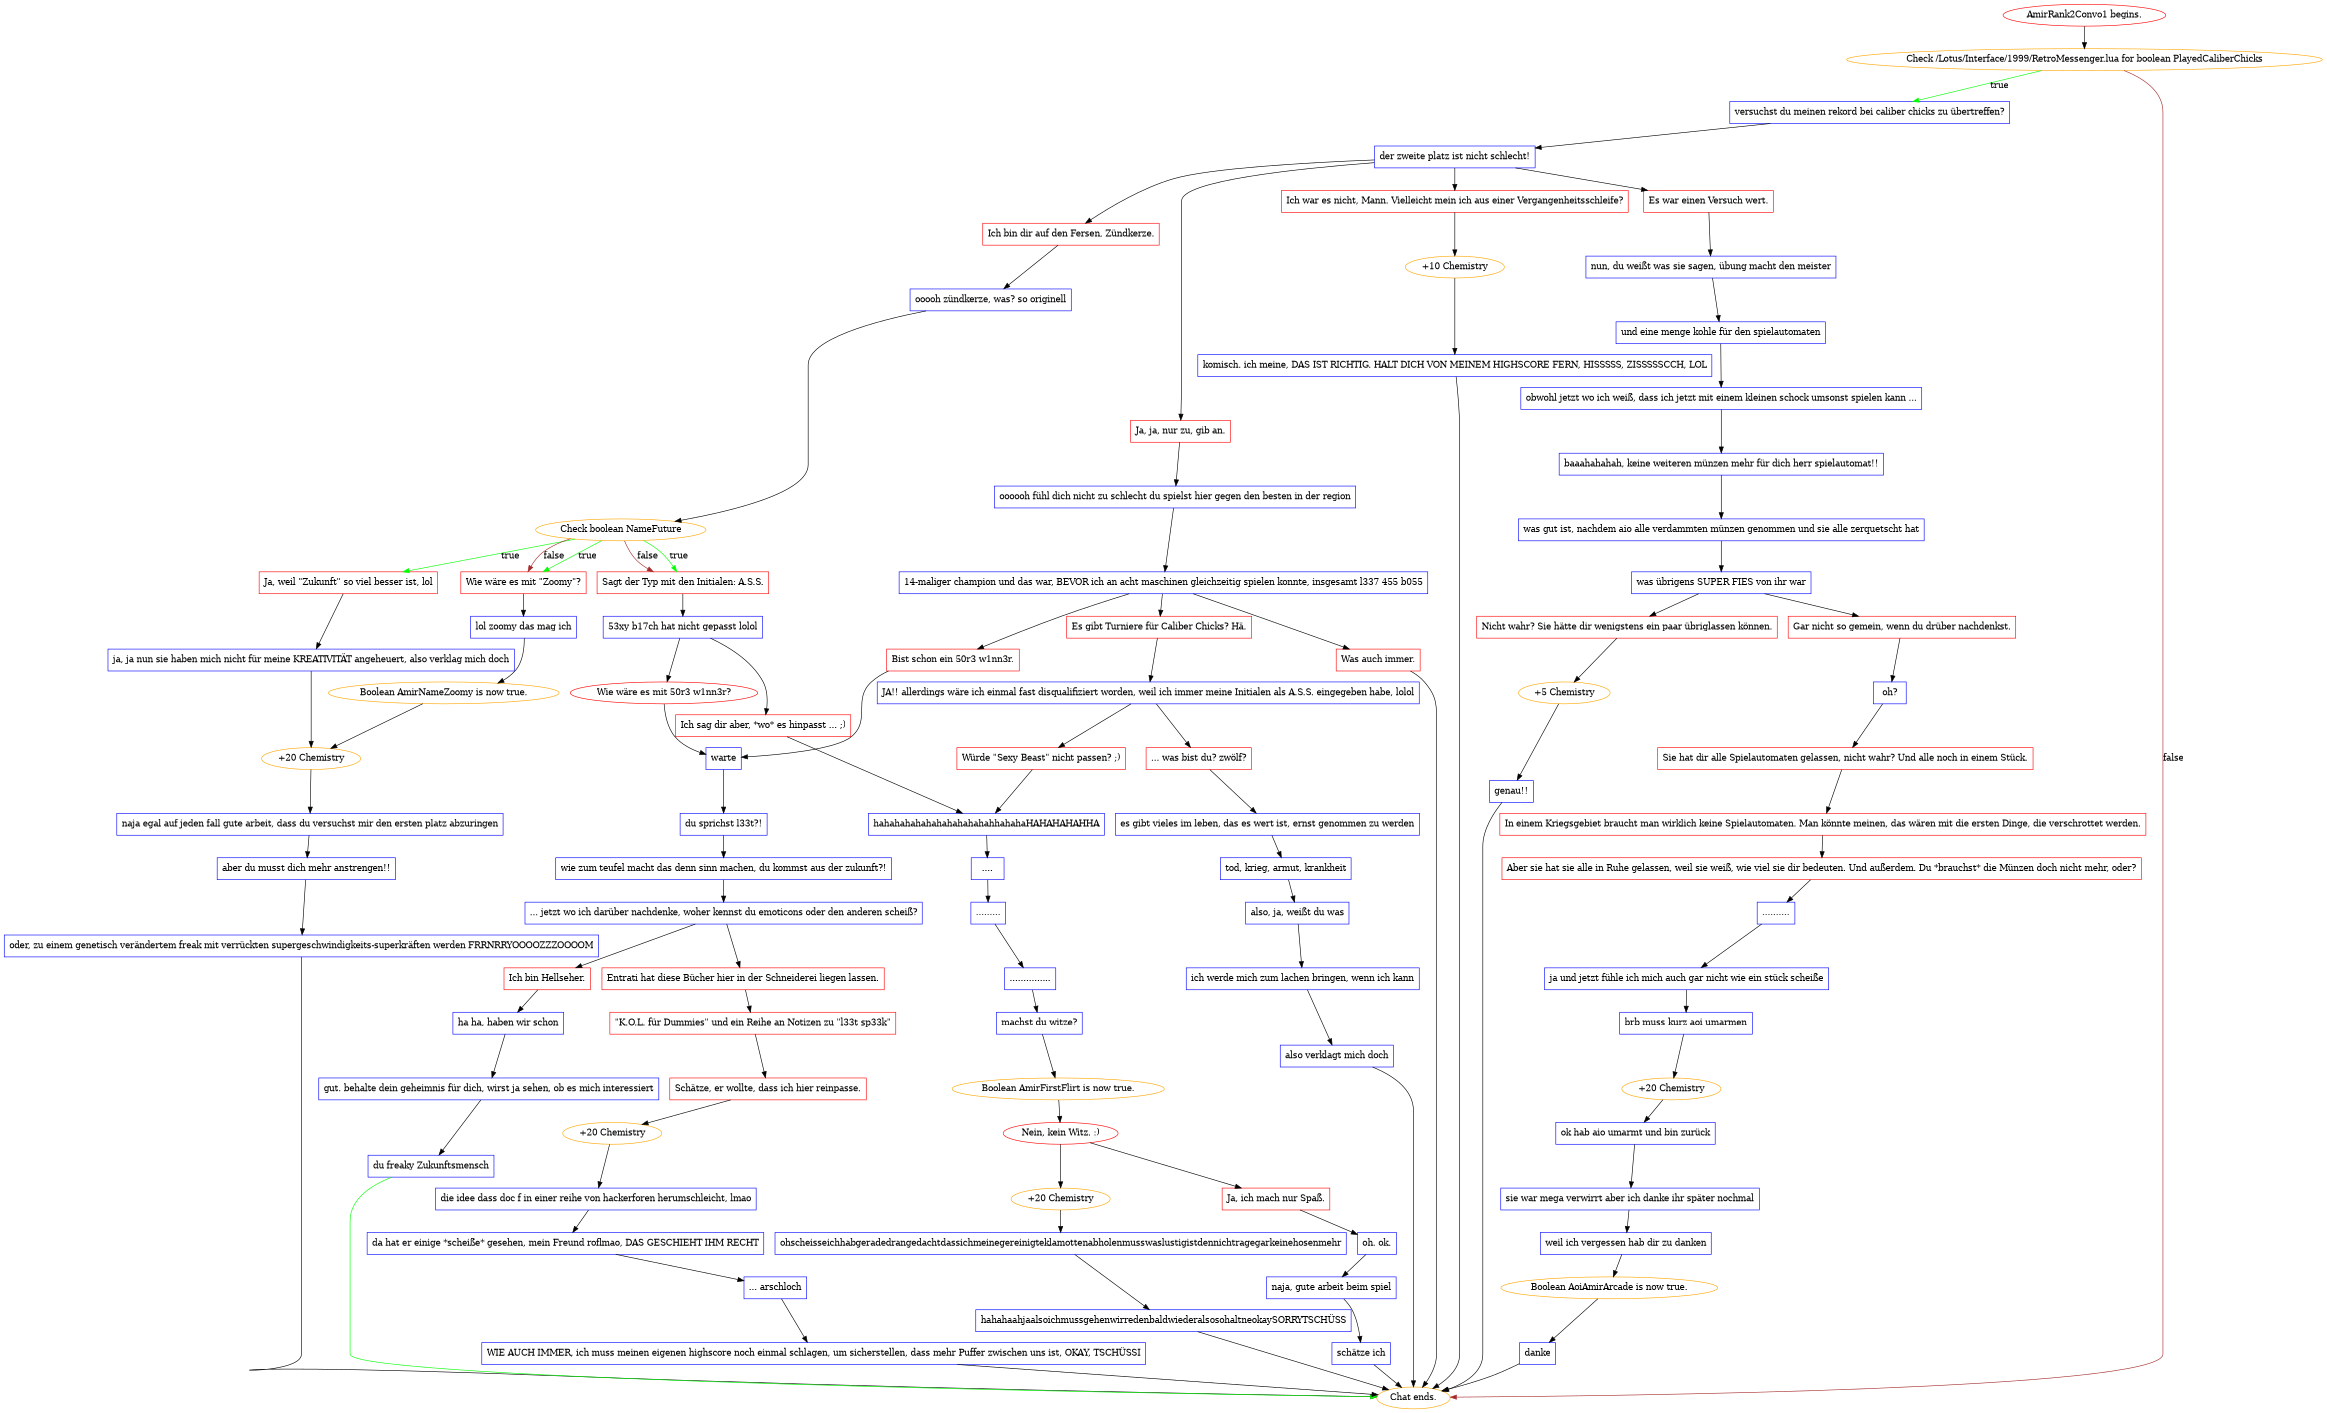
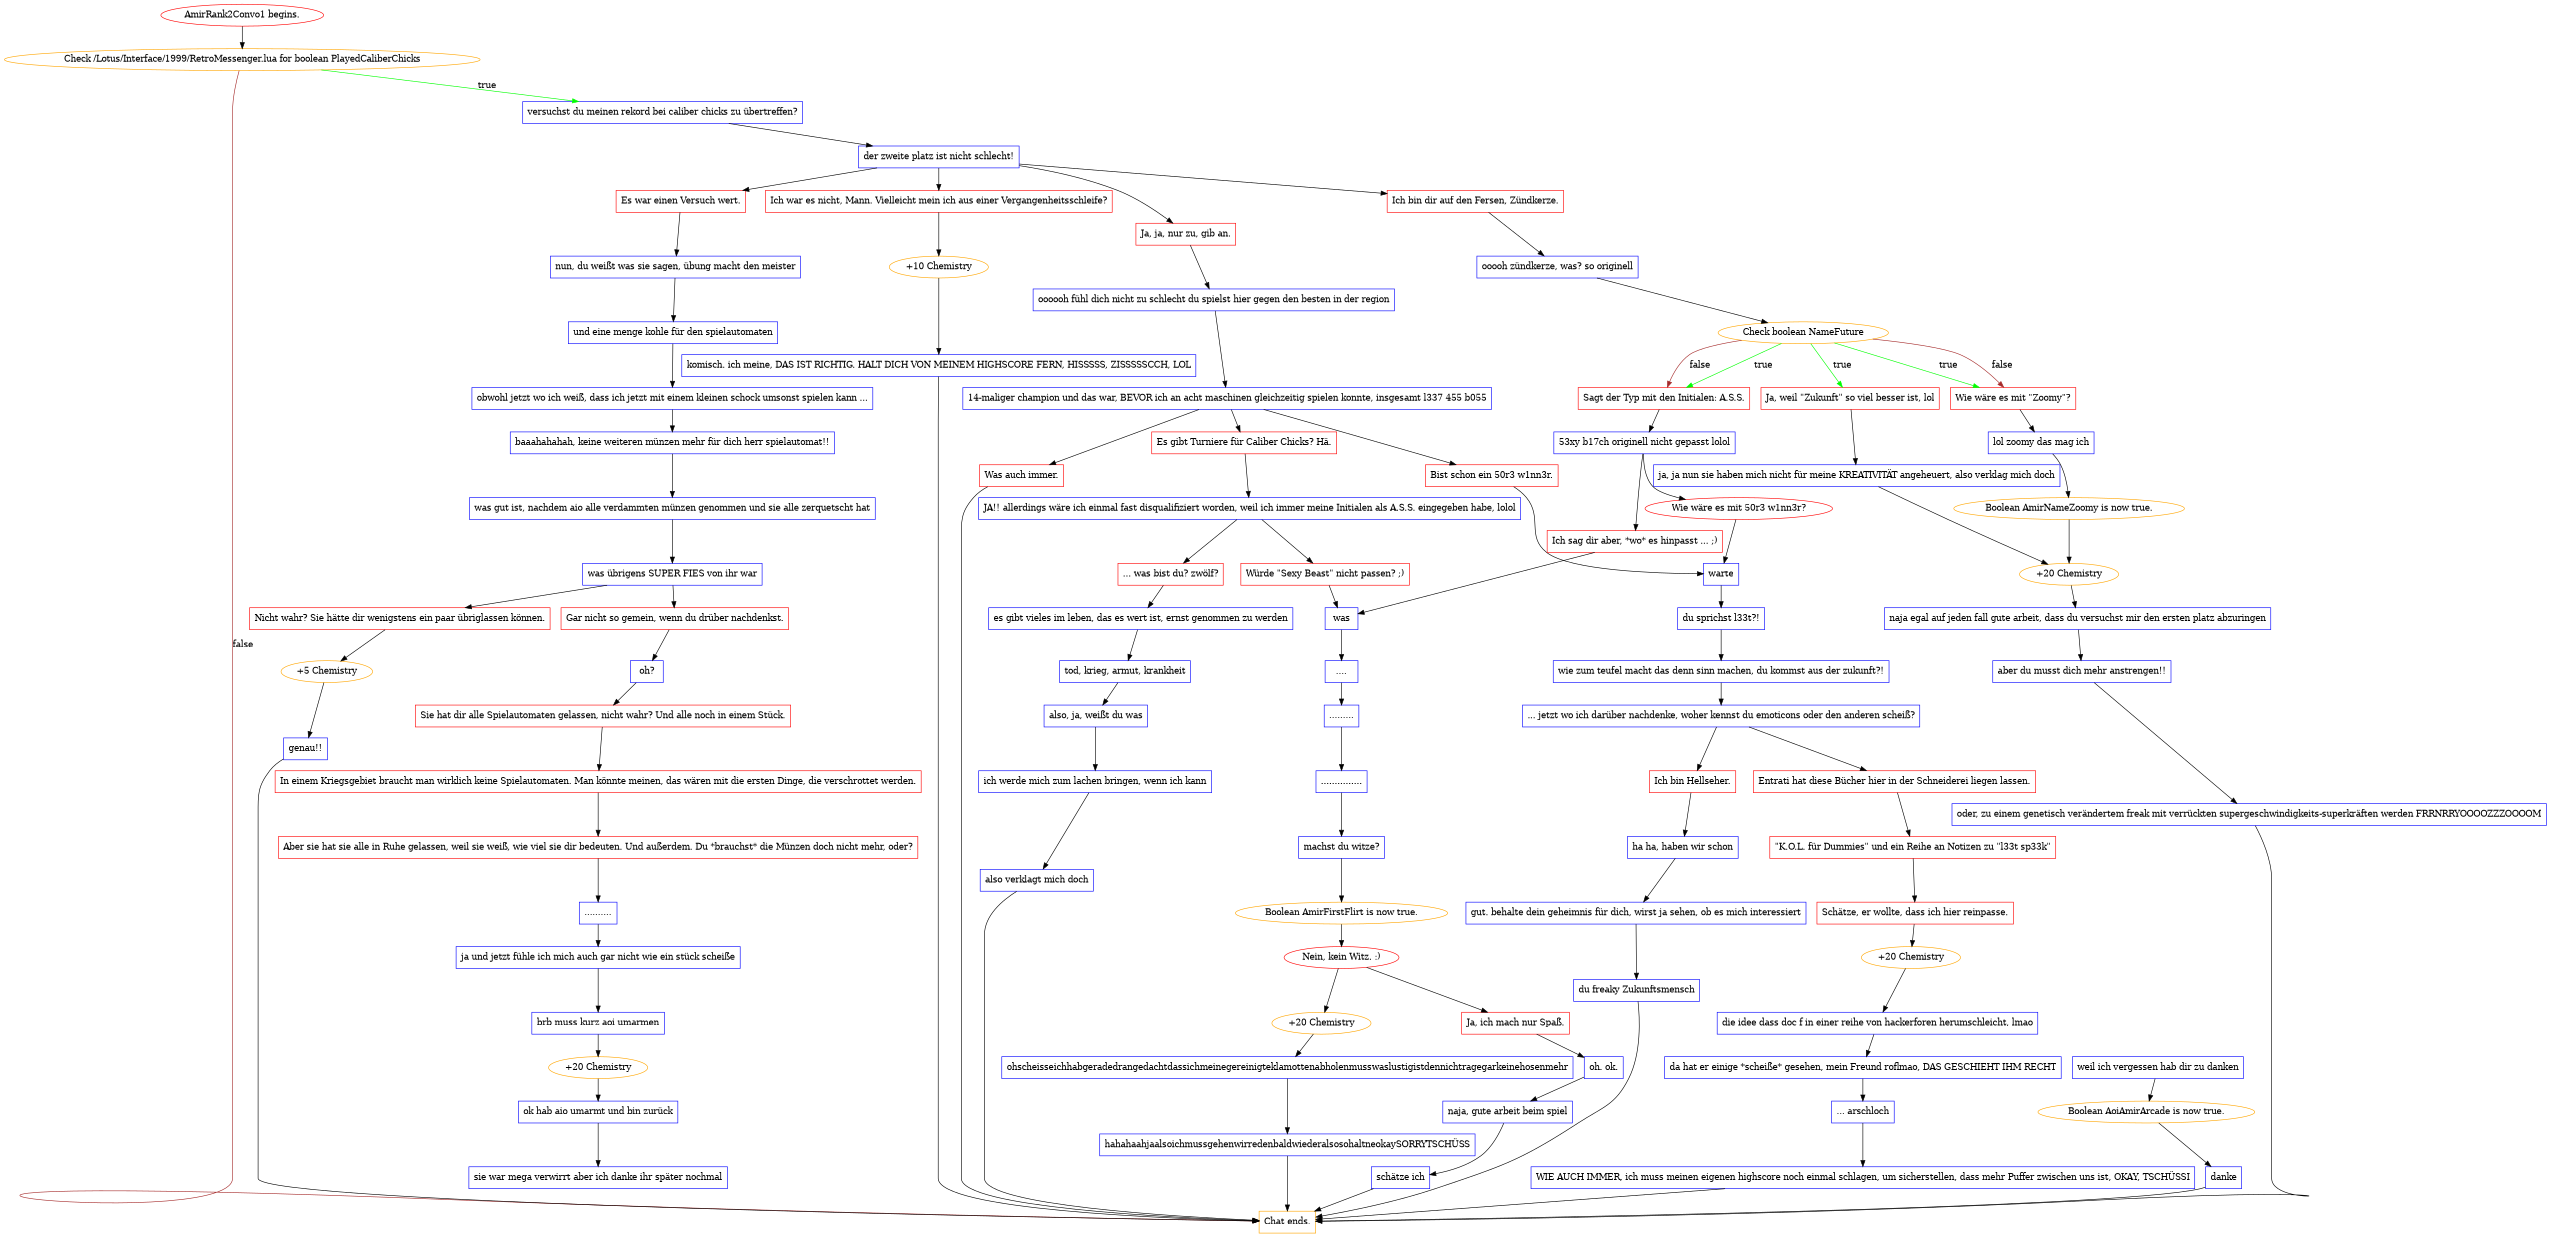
node "53xy b17ch hat nicht gepasst lolol": label "53xy b17ch hat nicht gepasst lolol" -> "53xy b17ch originell nicht gepasst lolol"
node "hahahahahahahahahahahahhahahaHAHAHAHAHHA": label "hahahahahahahahahahahahhahahaHAHAHAHAHHA" -> "was"
edge "sie war mega verwirrt aber ich danke ihr später nochmal" -> "weil ich vergessen hab dir zu danken": removed
edge "du freaky Zukunftsmensch" -> "Chat ends.": color green -> black
node "Chat ends.": shape ellipse -> box
